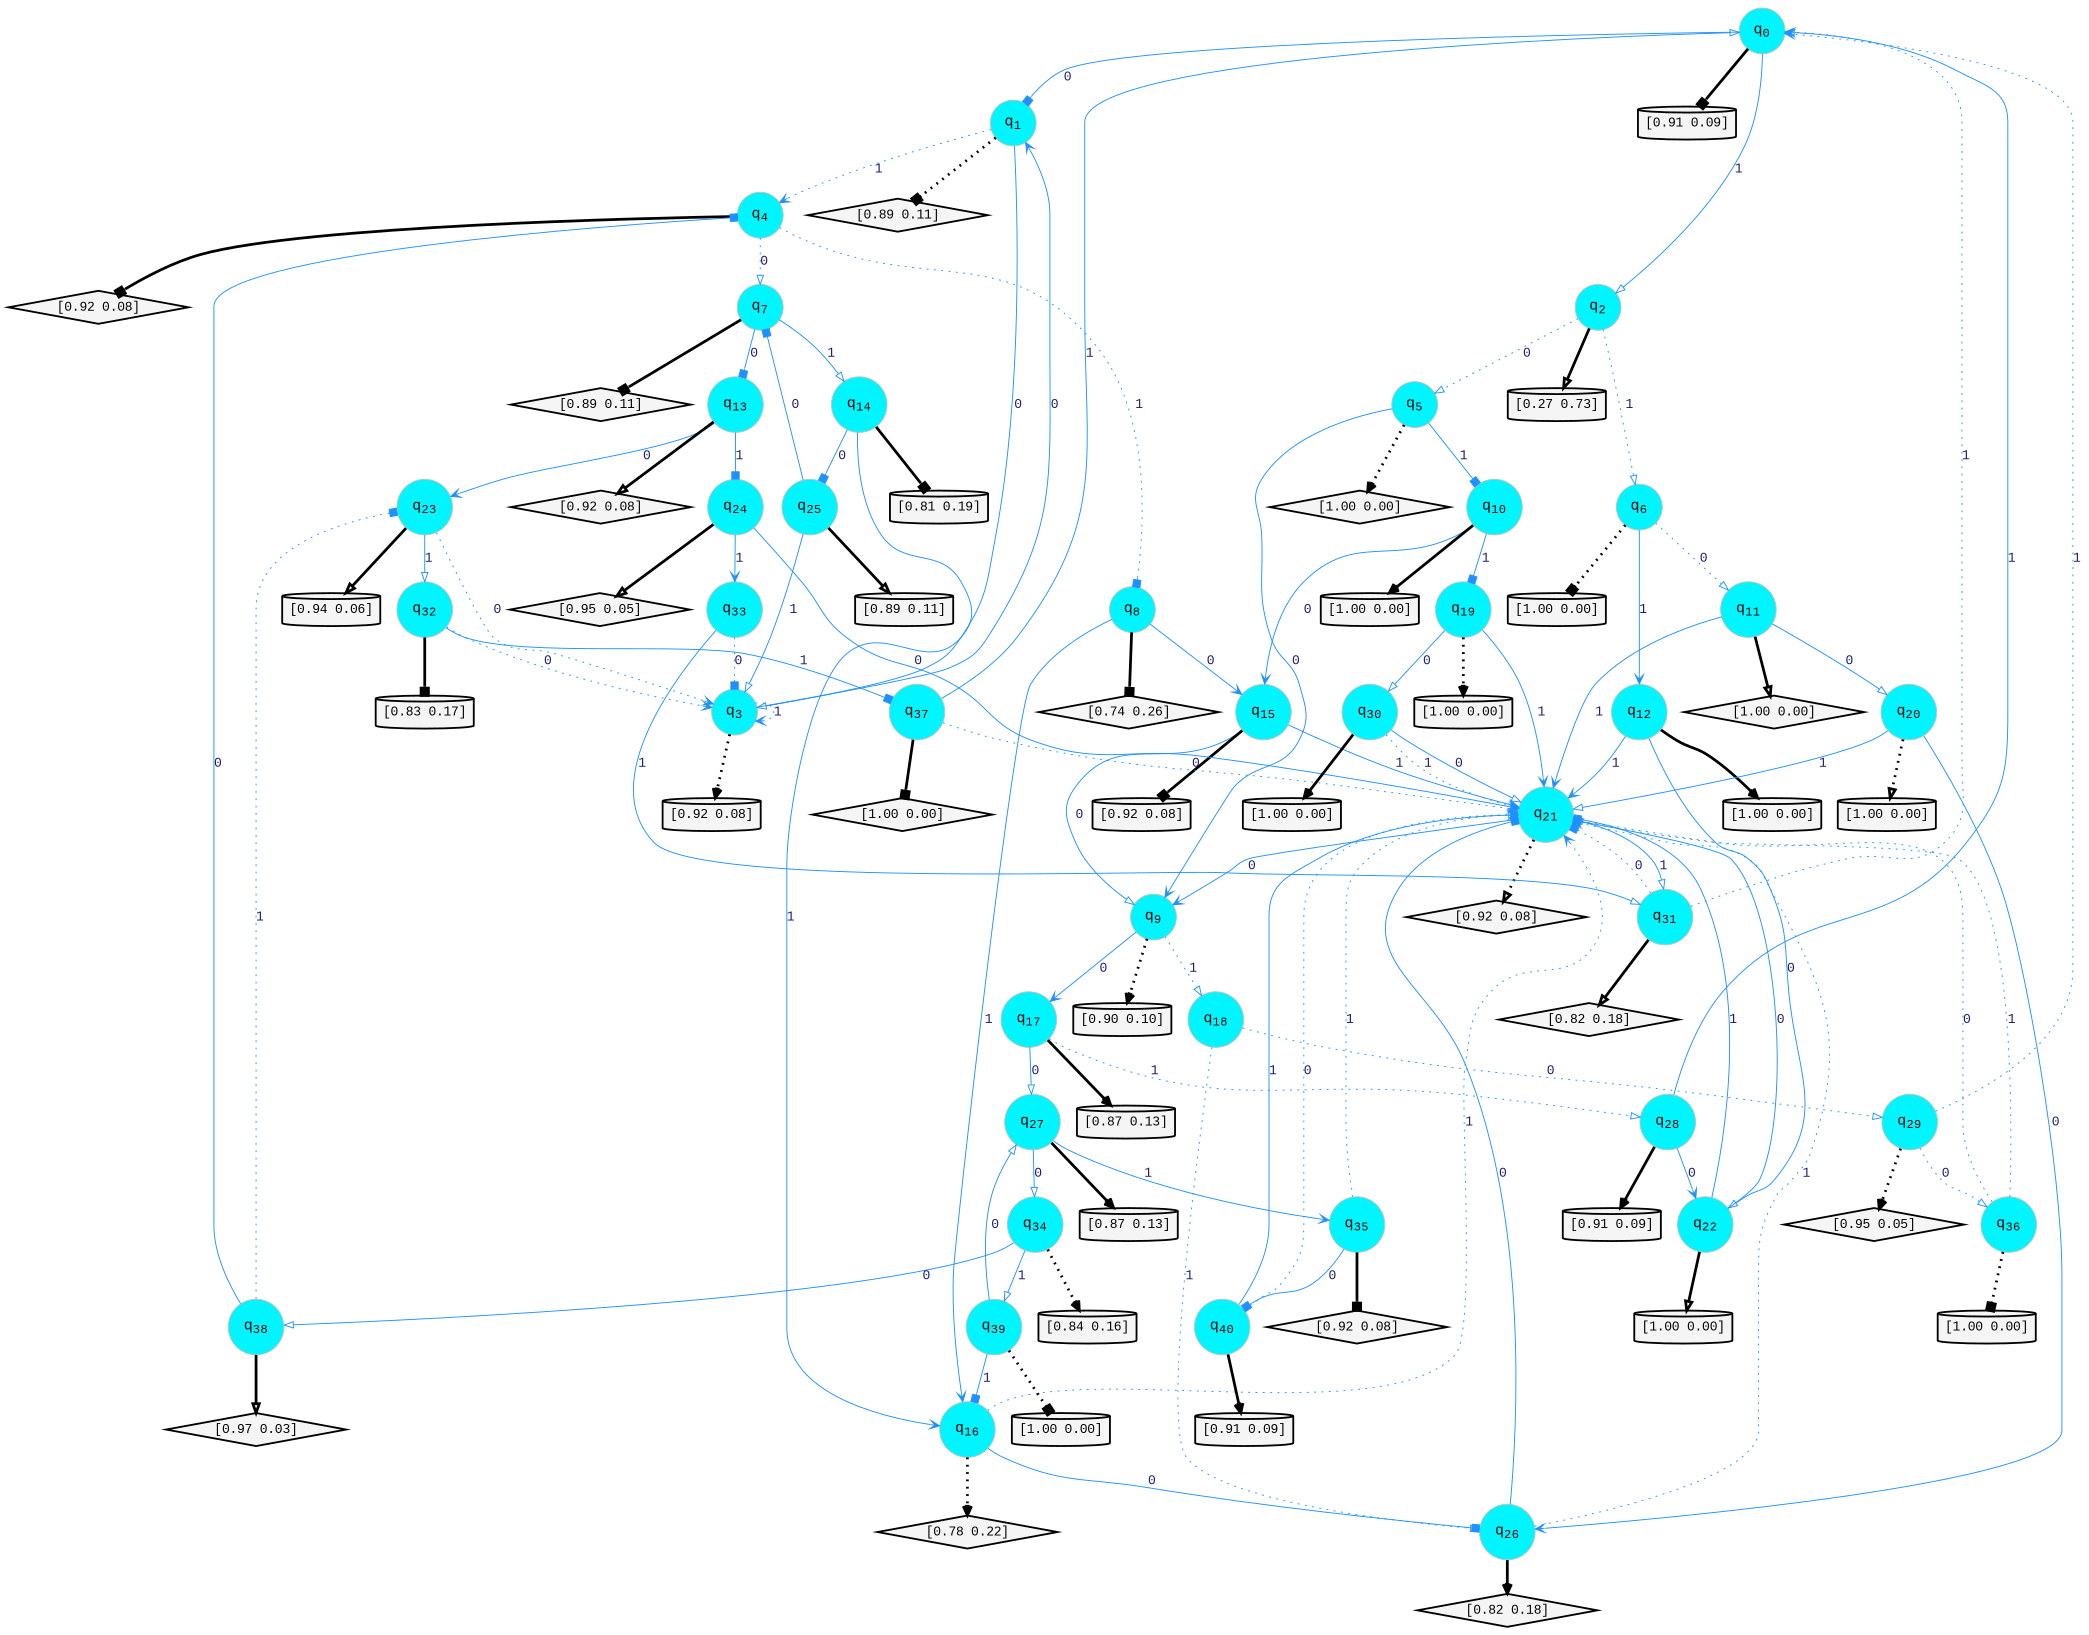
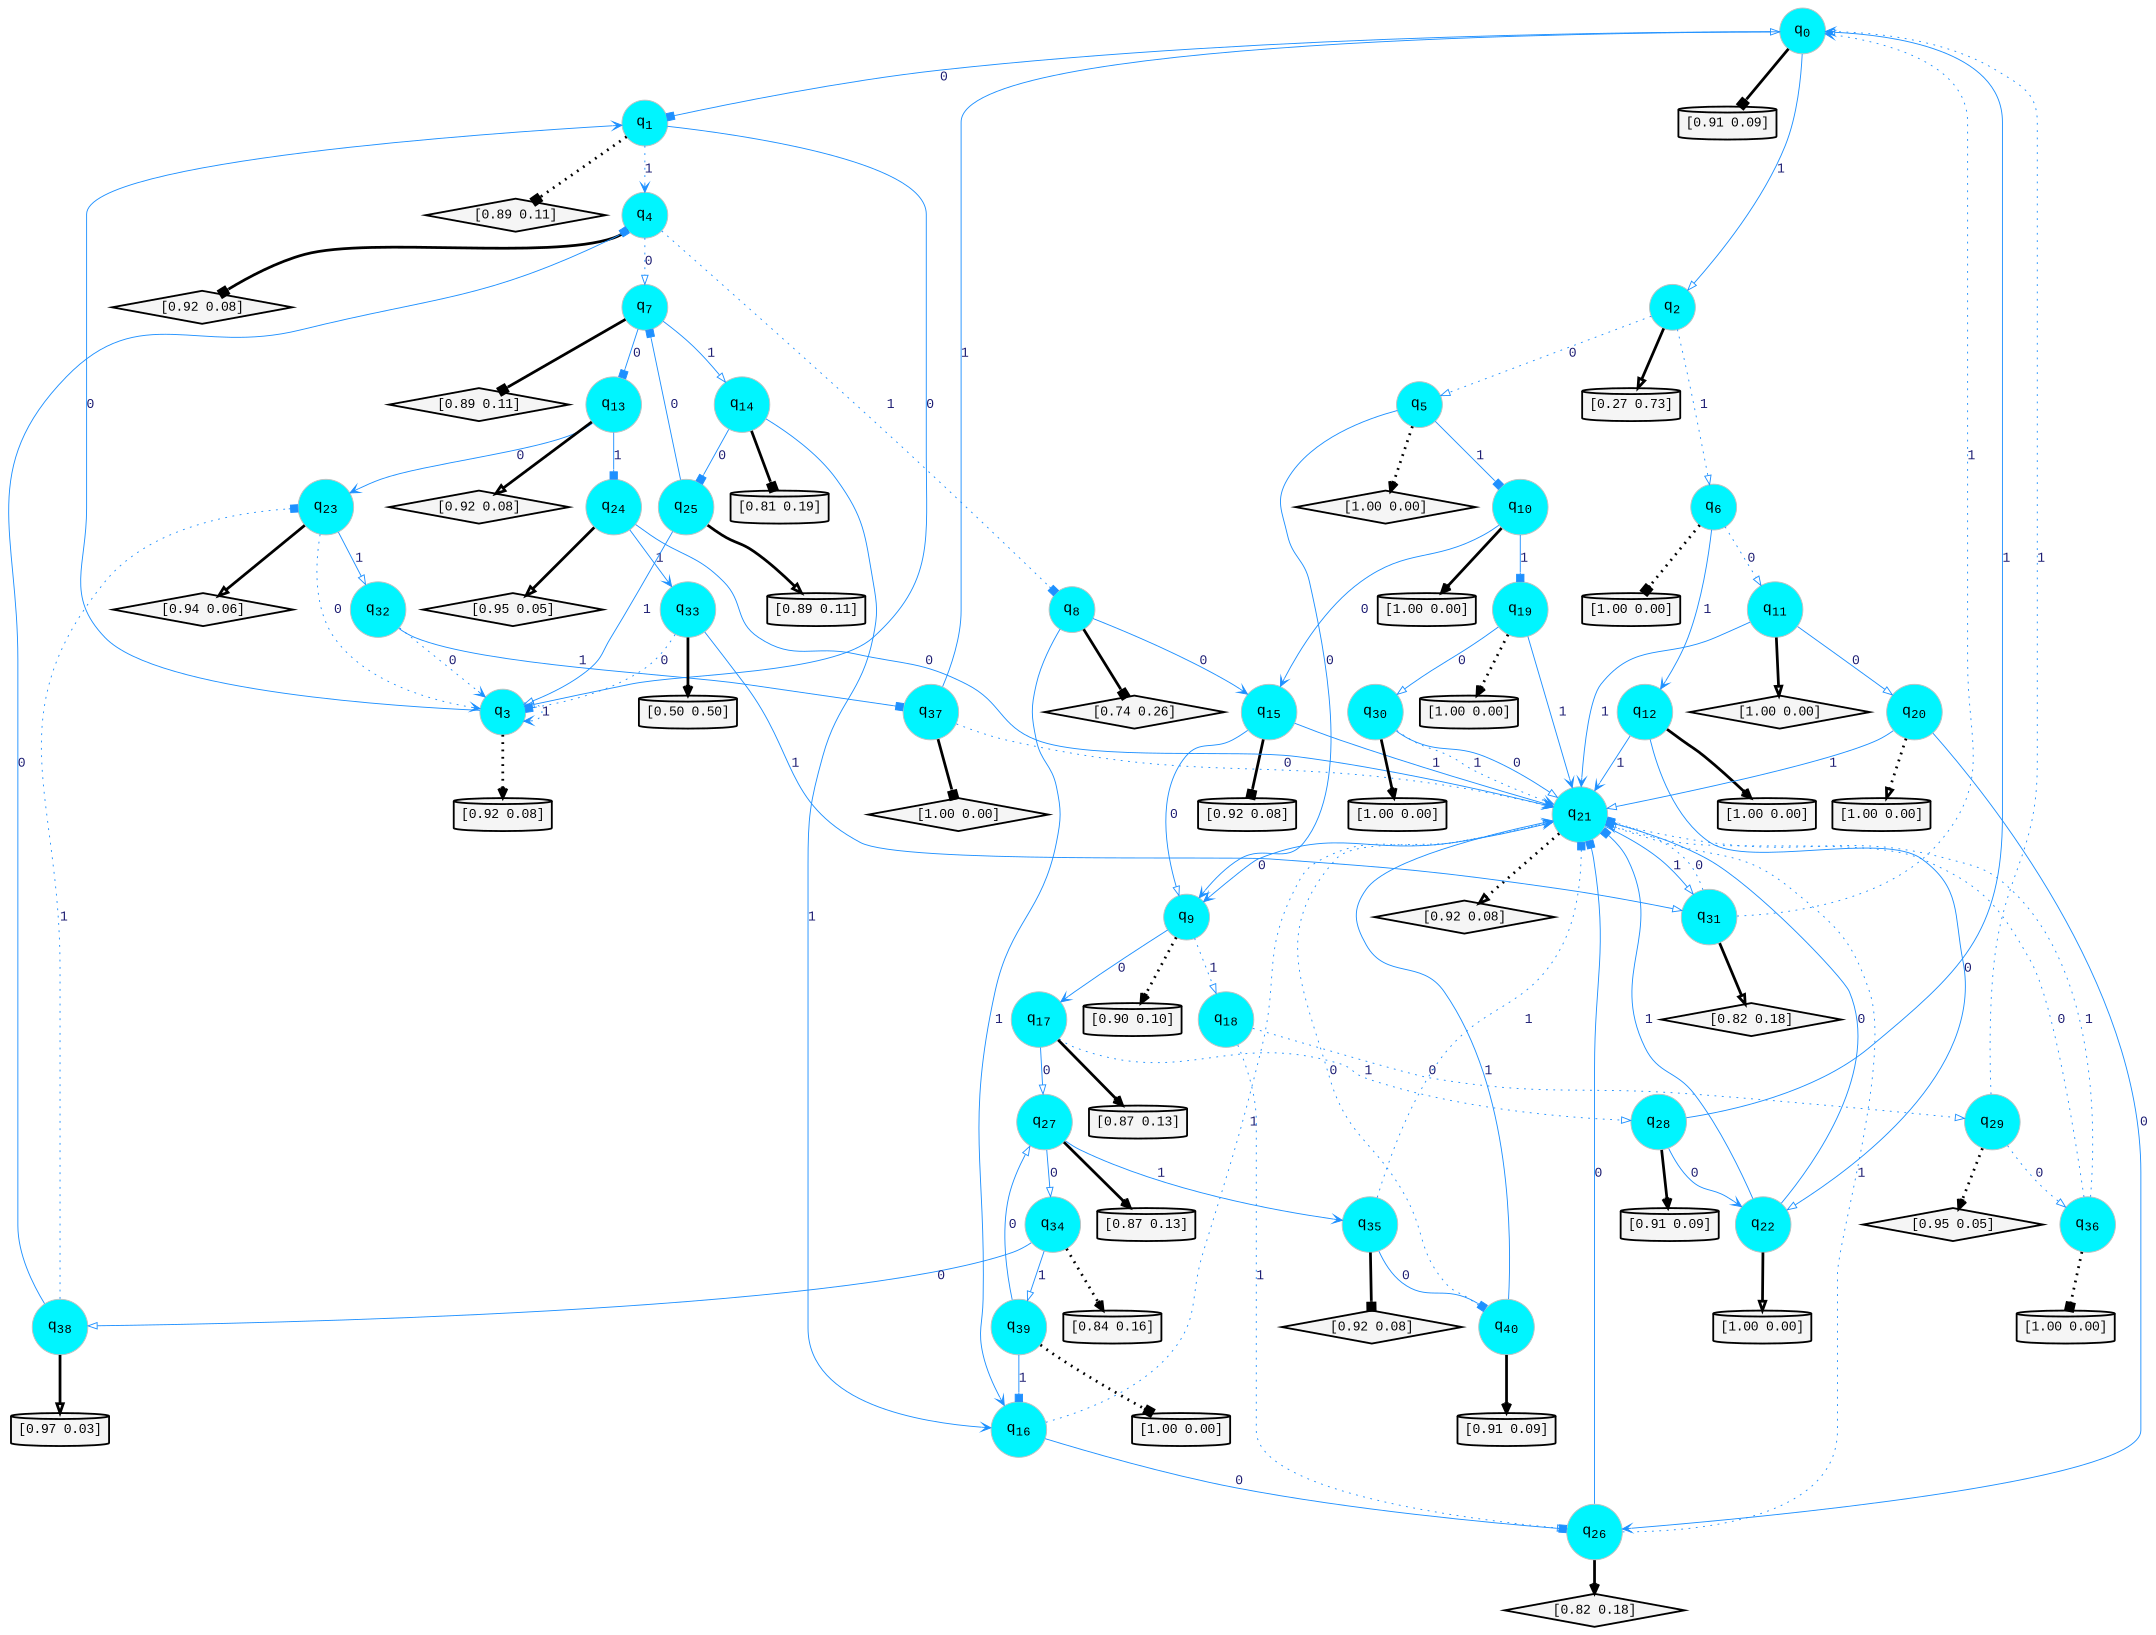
node "[0.94 0.06]": shape cylinder -> diamond
node "[0.83 0.17]": removed
node "[0.50 0.50]": added
node "[0.97 0.03]": shape diamond -> cylinder
node "[0.78 0.22]": removed
